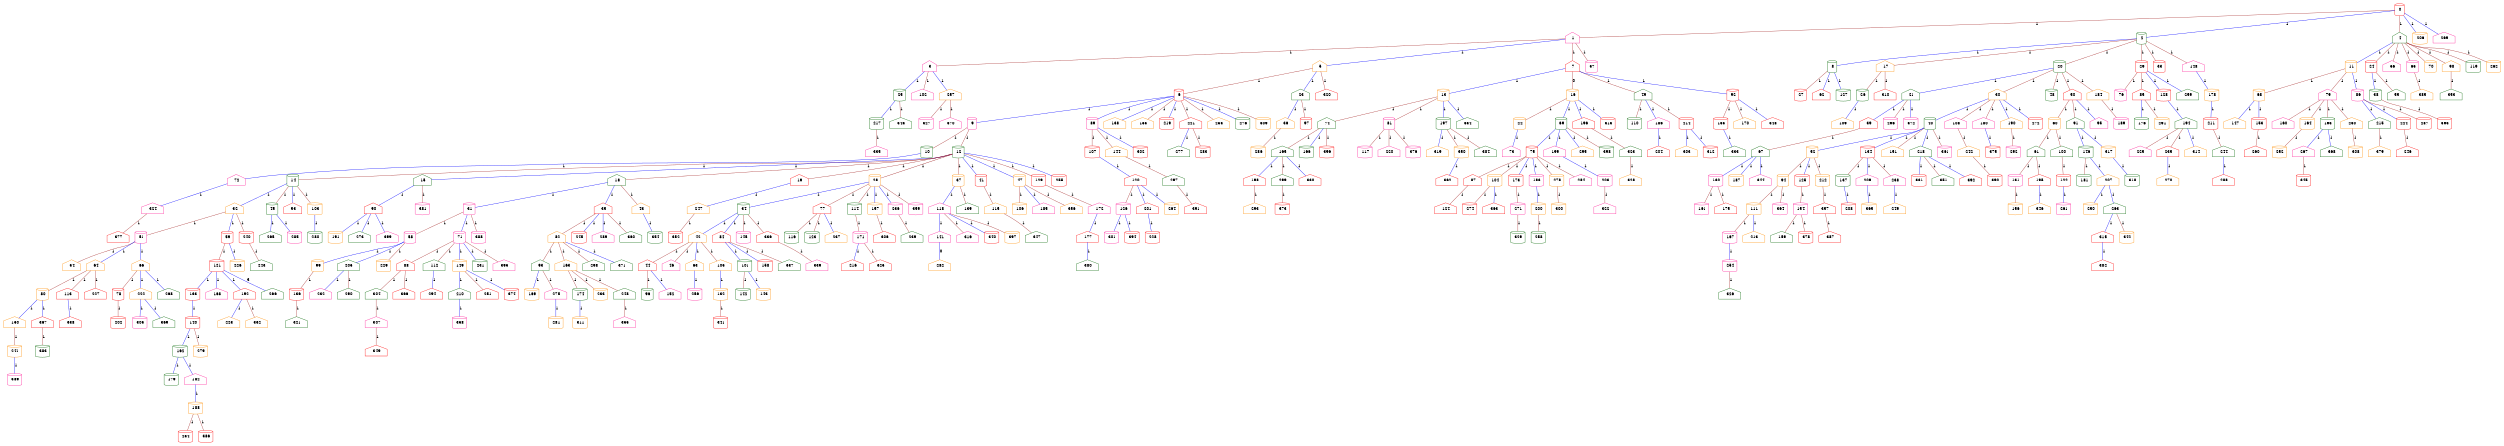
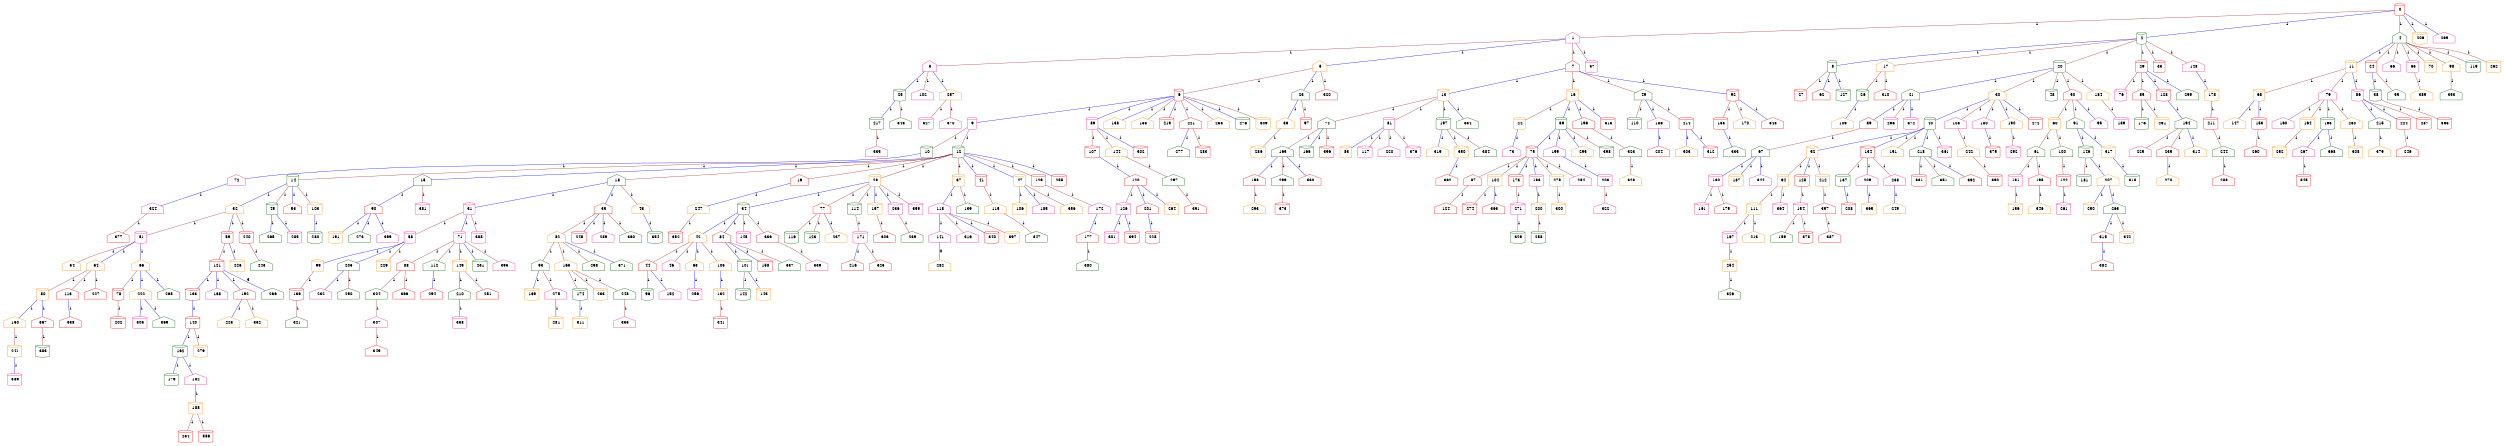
edge "7" -- "16": label "0" -> "1"
node "83": added
node "254": color deeppink -> darkorange
node "374": removed
